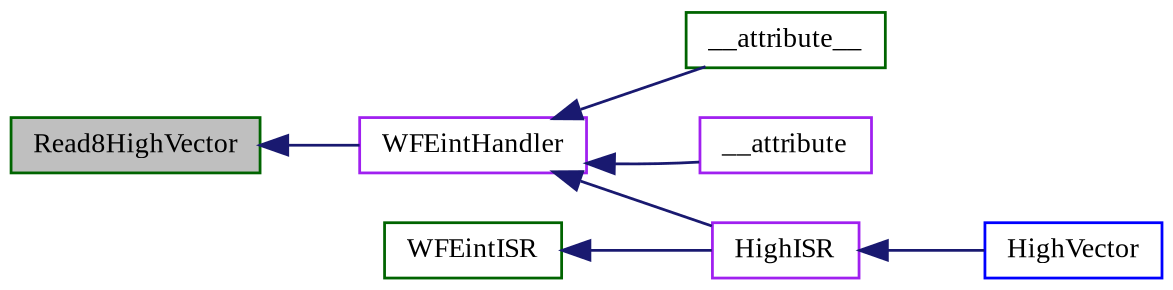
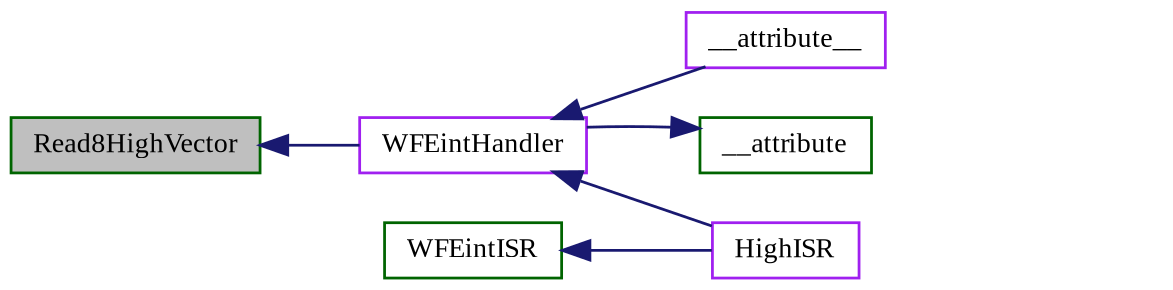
node "__attribute__": color darkgreen -> purple
node "__attribute": color purple -> darkgreen
edge "__attribute" -> "WFEintHandler": reversed
node "HighVector": removed
